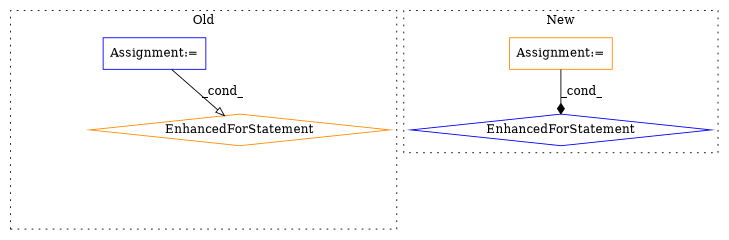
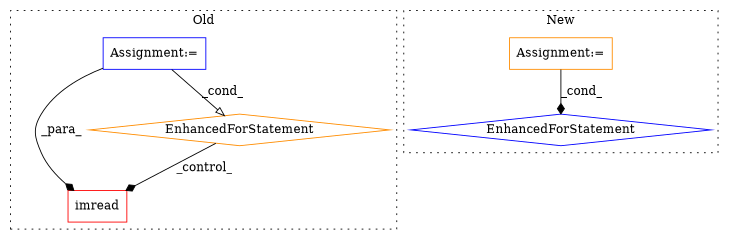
node "imread": added
